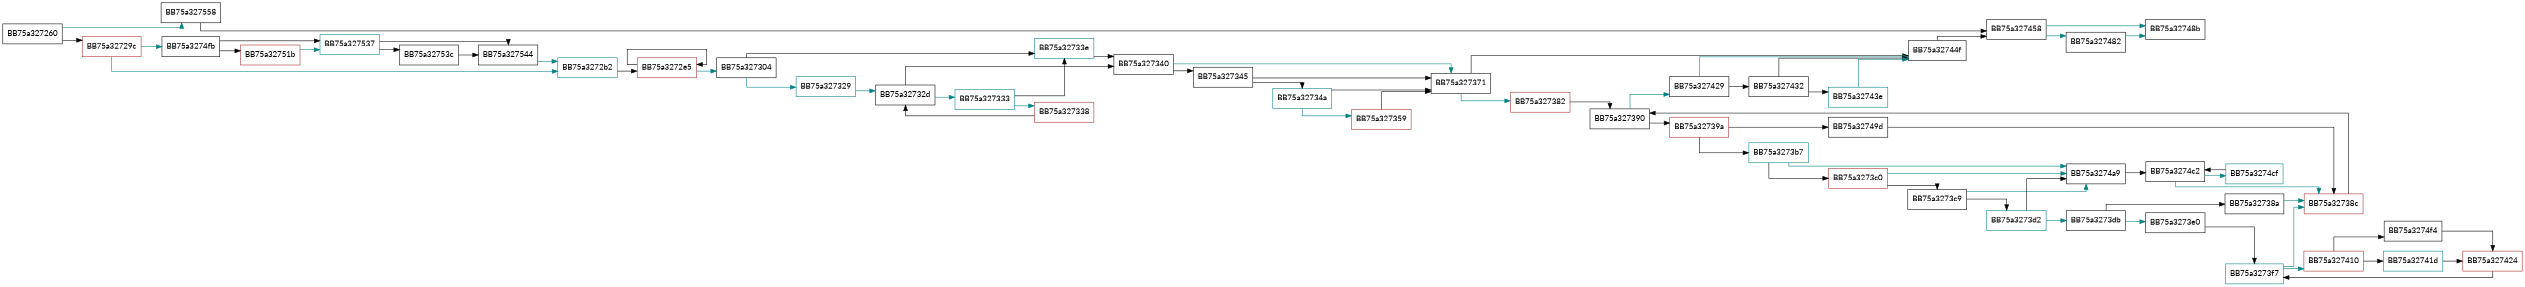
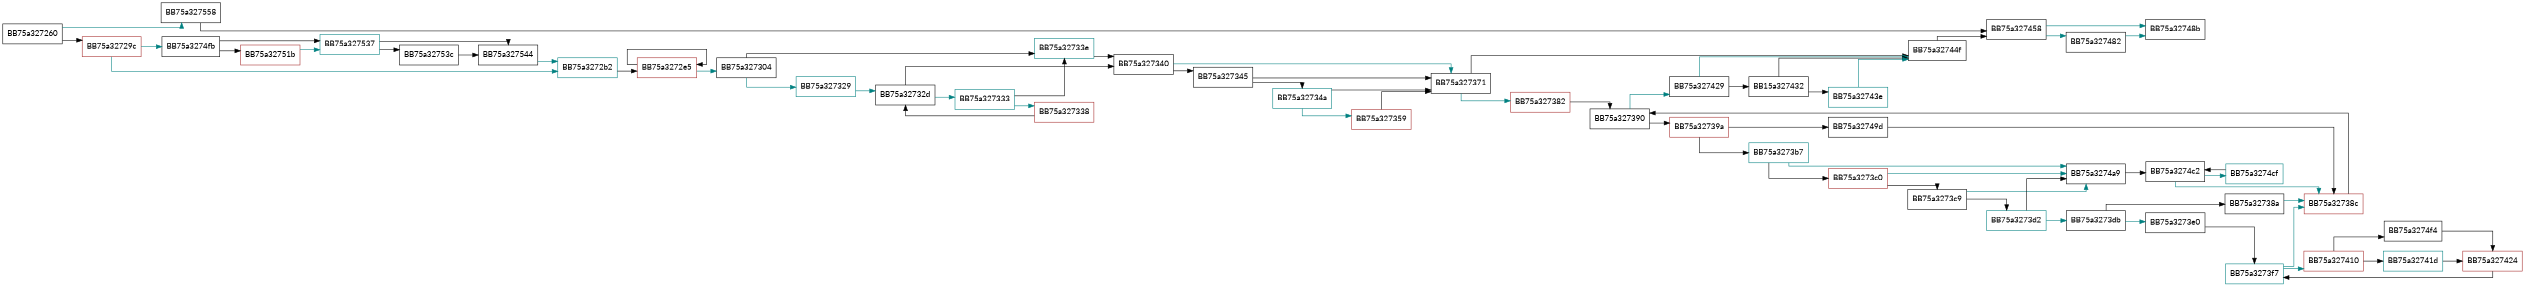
node "BB75a327432": label "BB75a327432" -> "BB15a327432"
